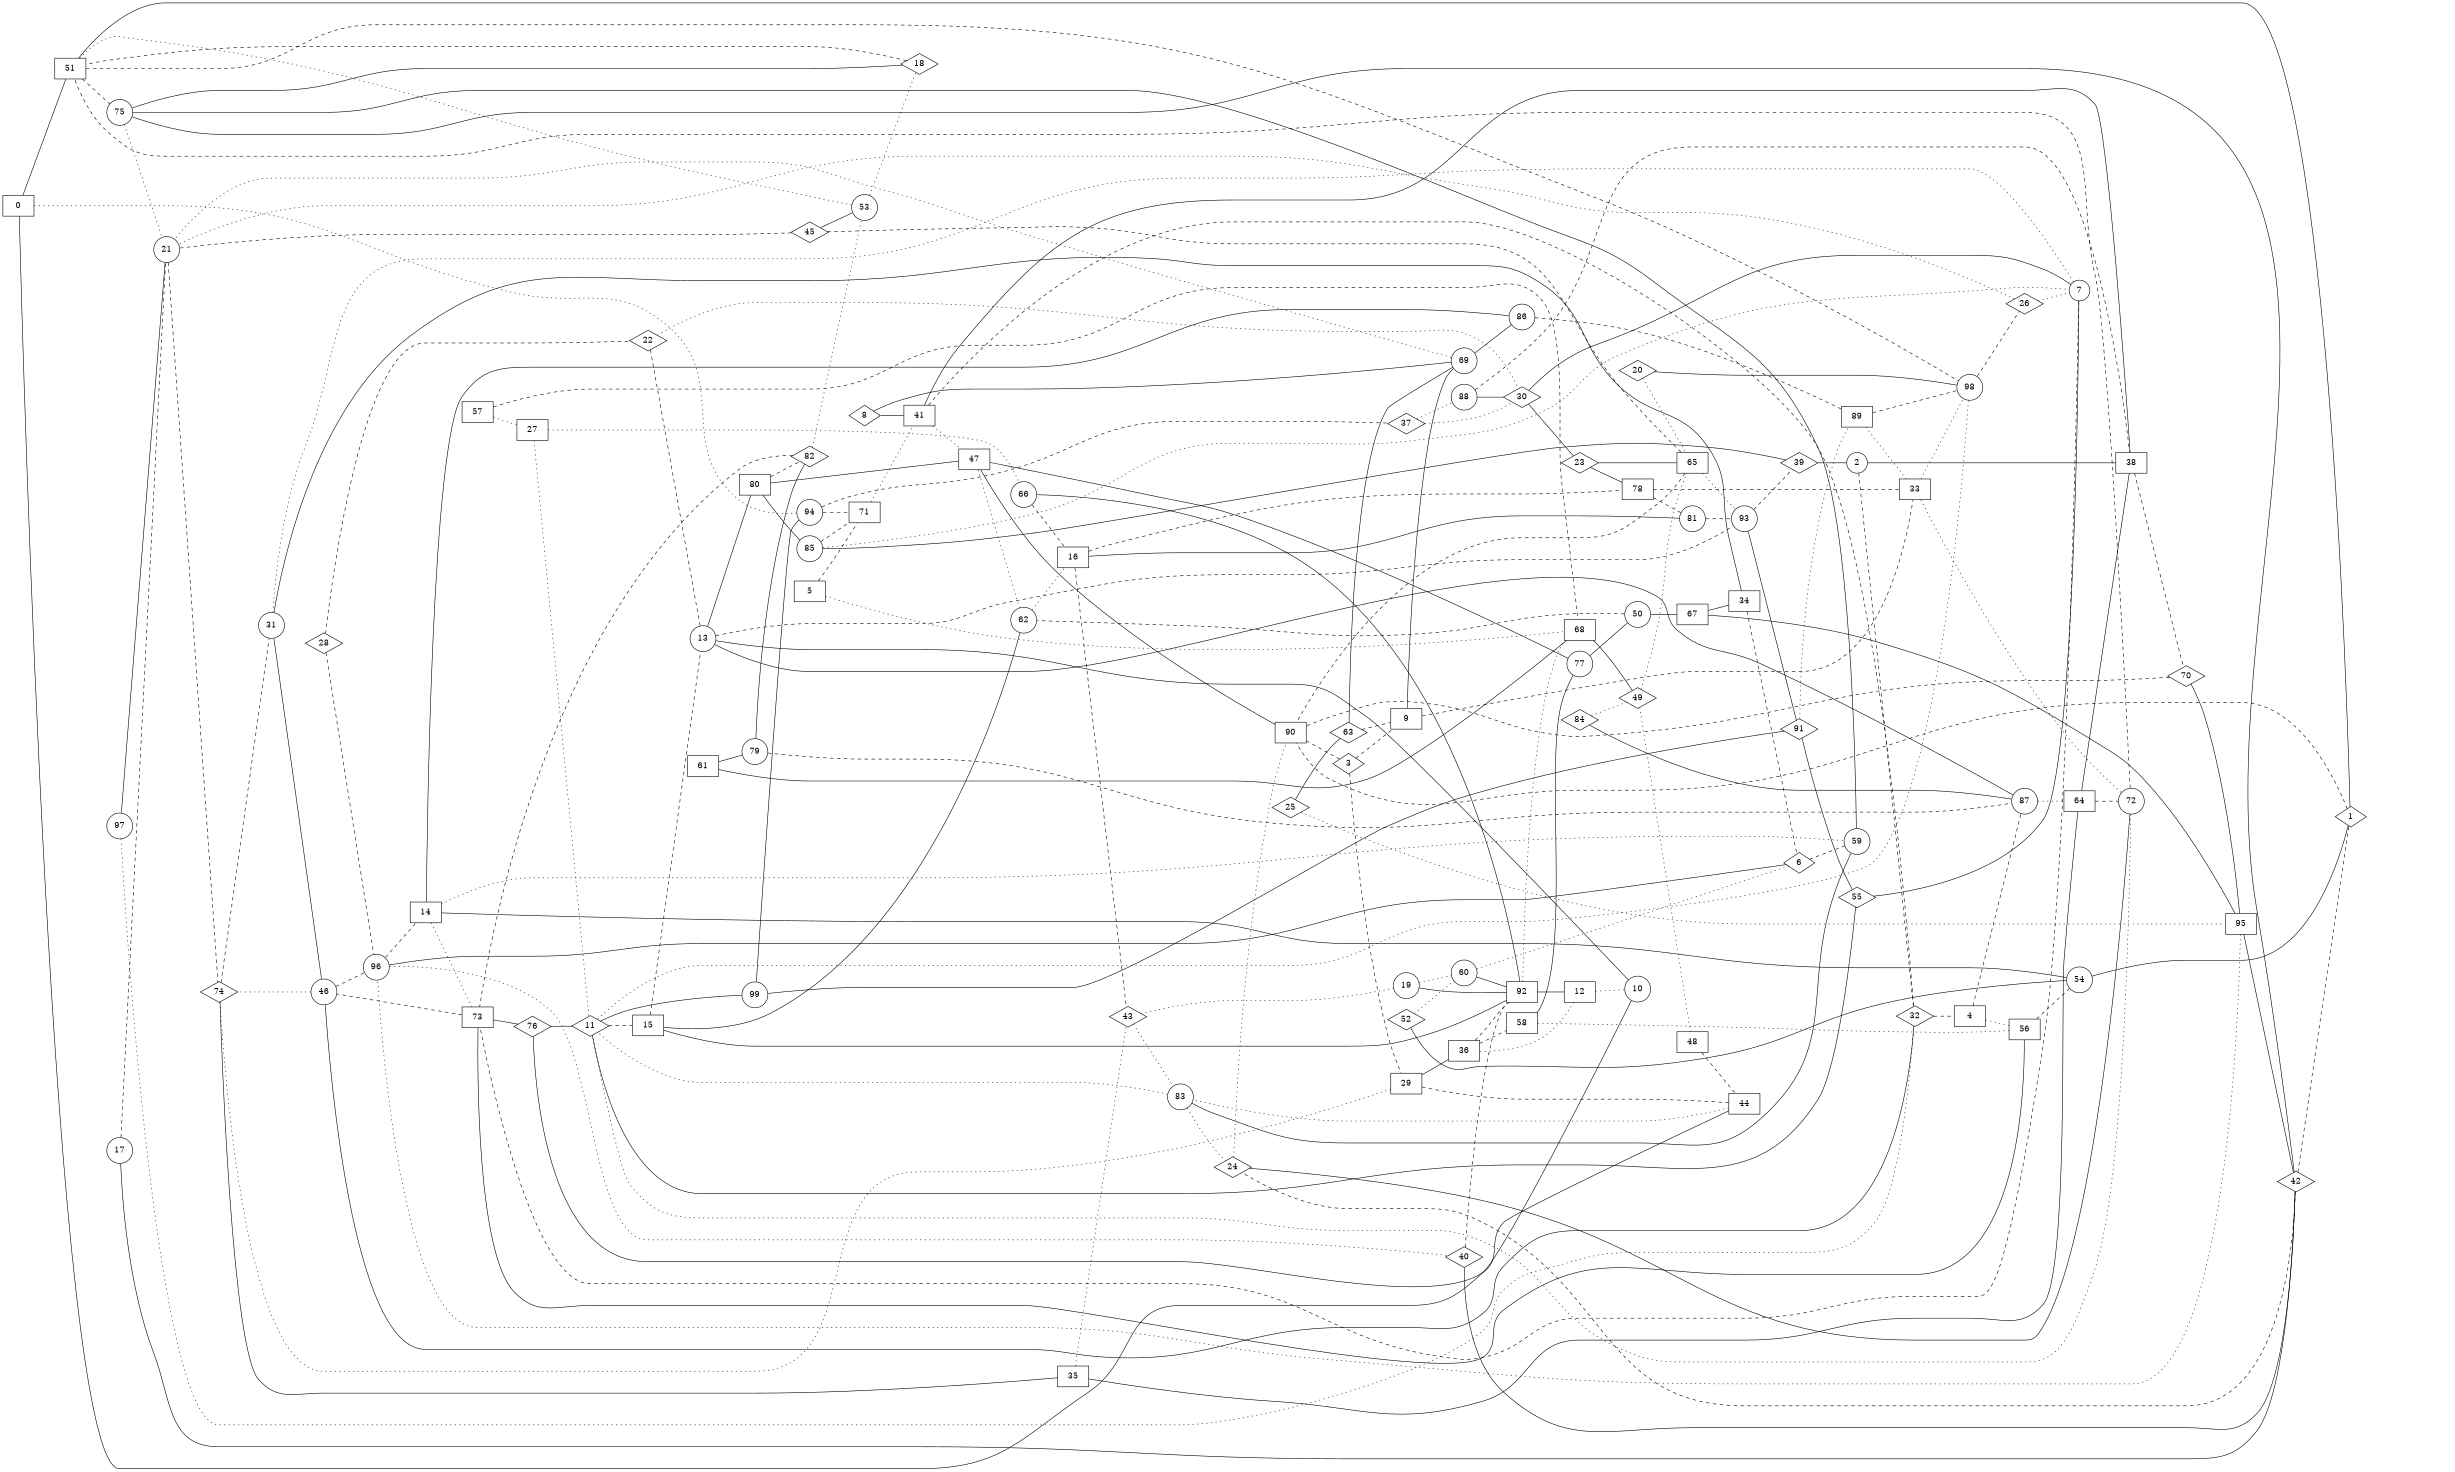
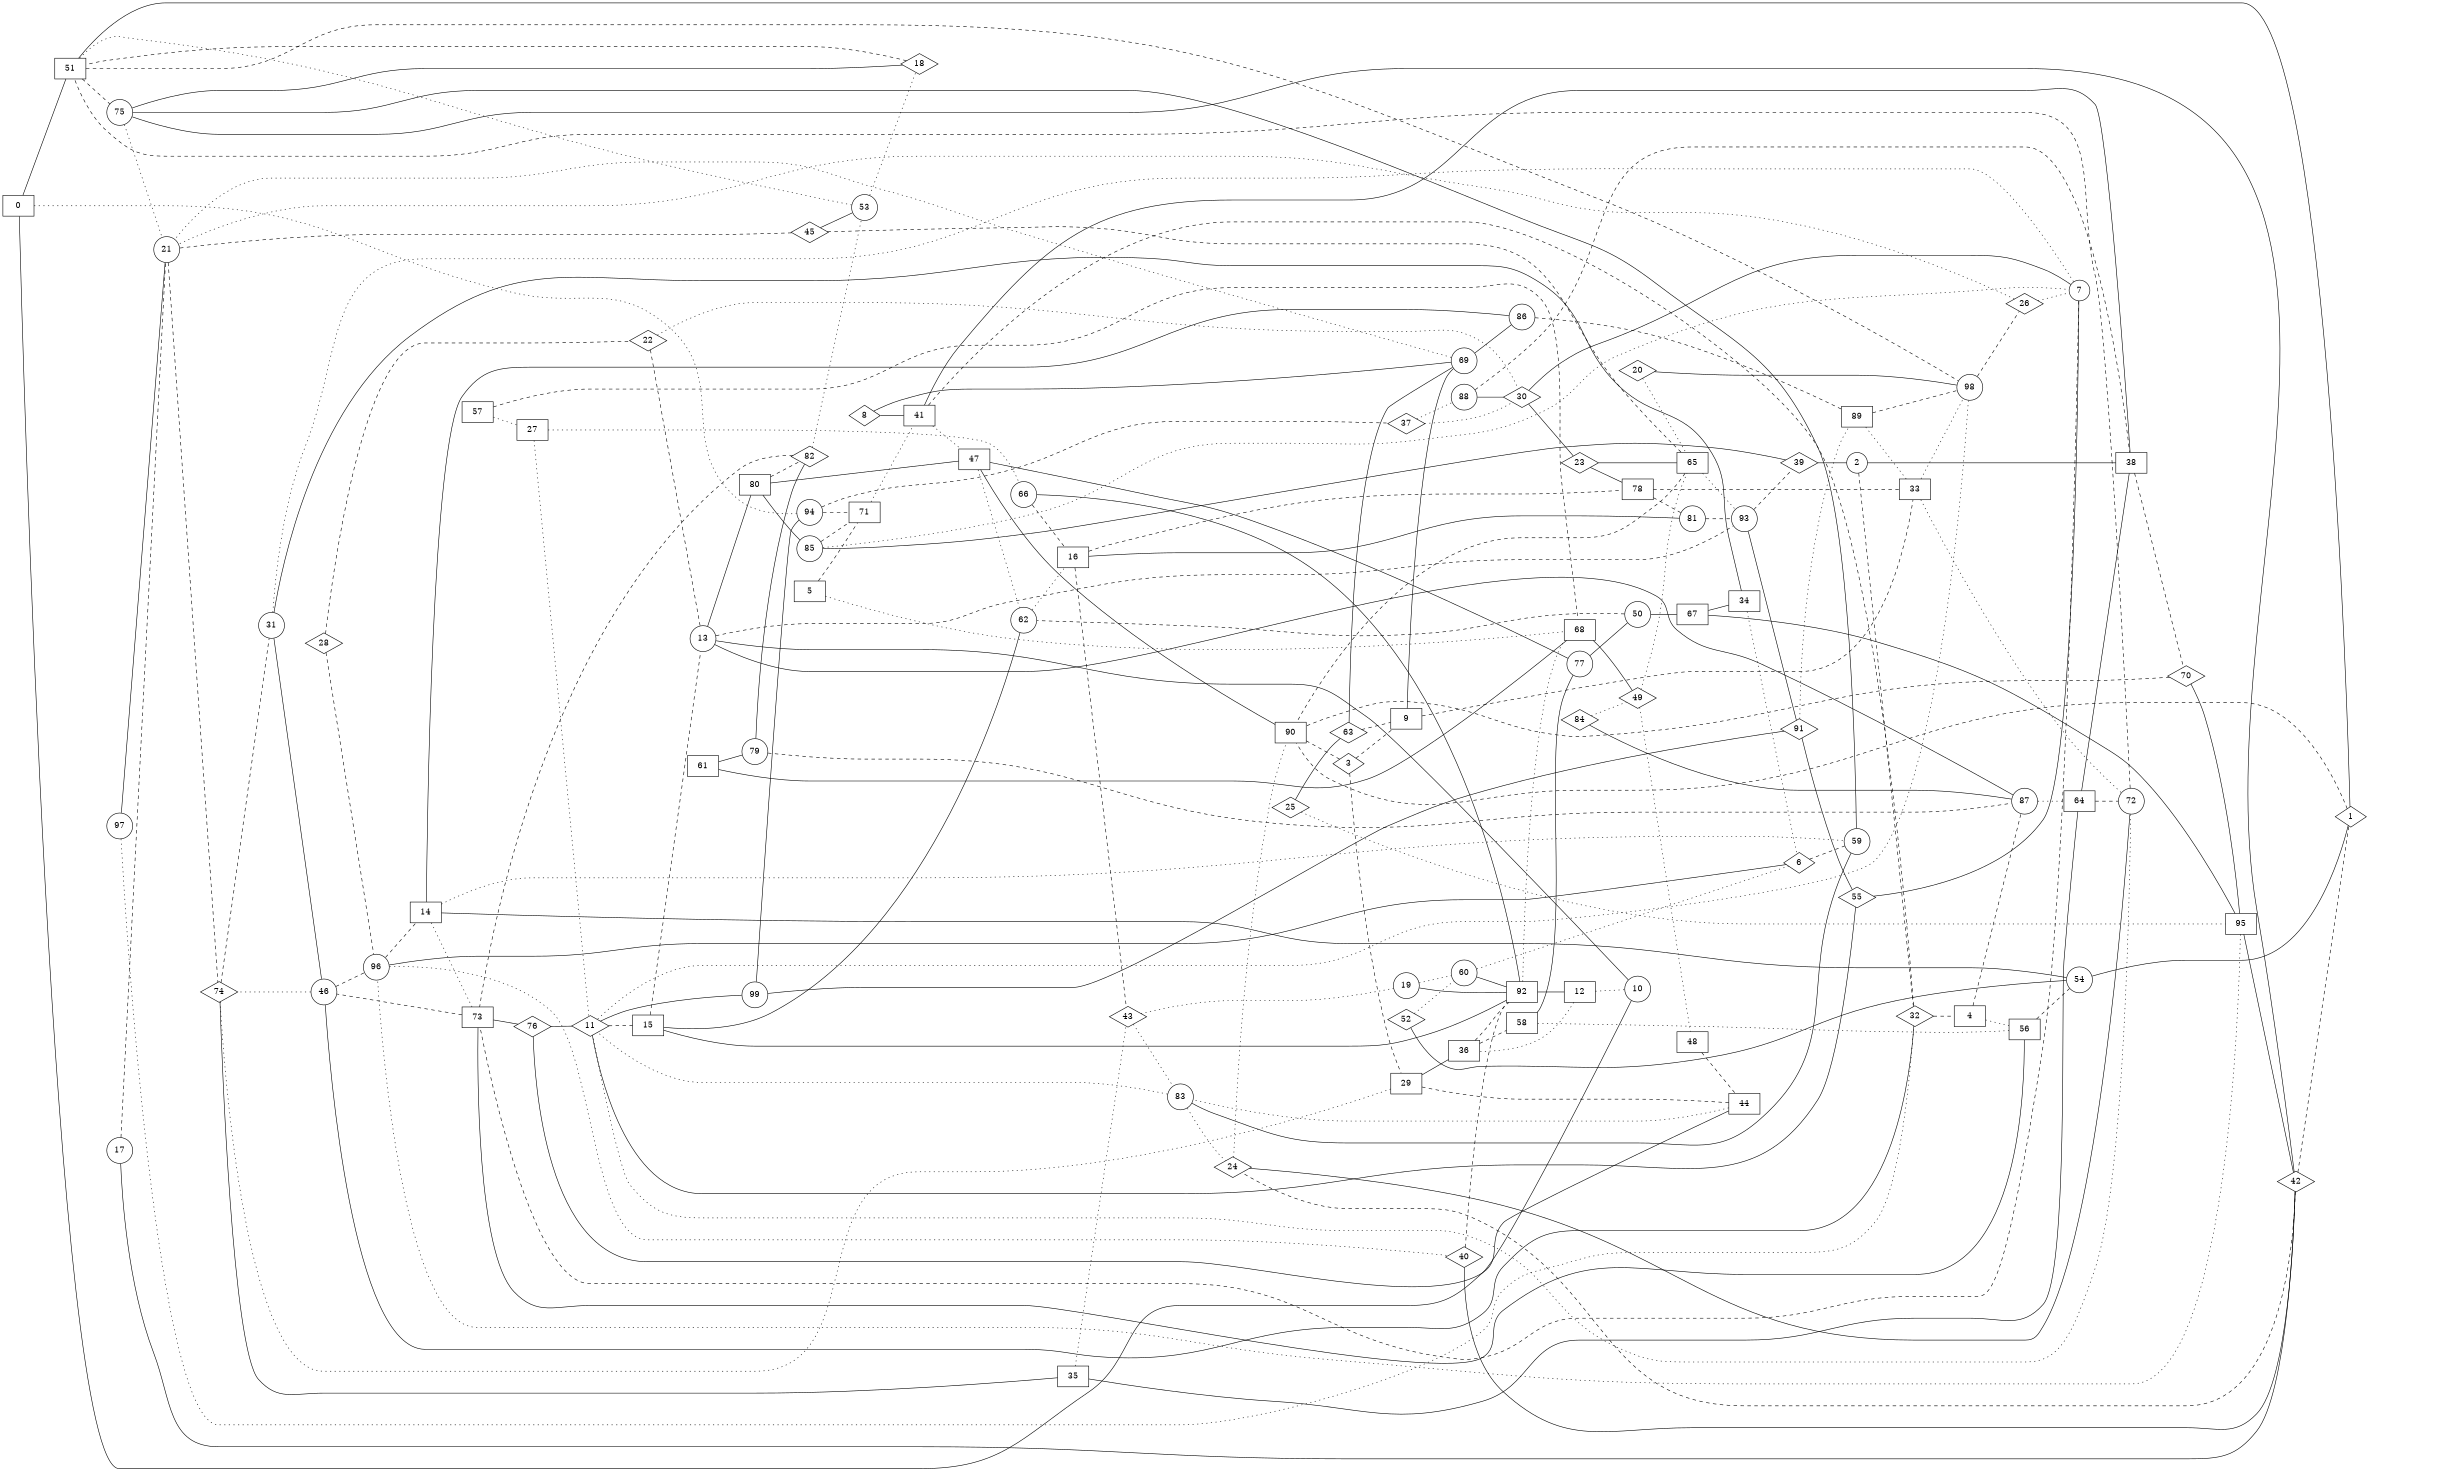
edge "34" -- "6": style dashed -> dotted
